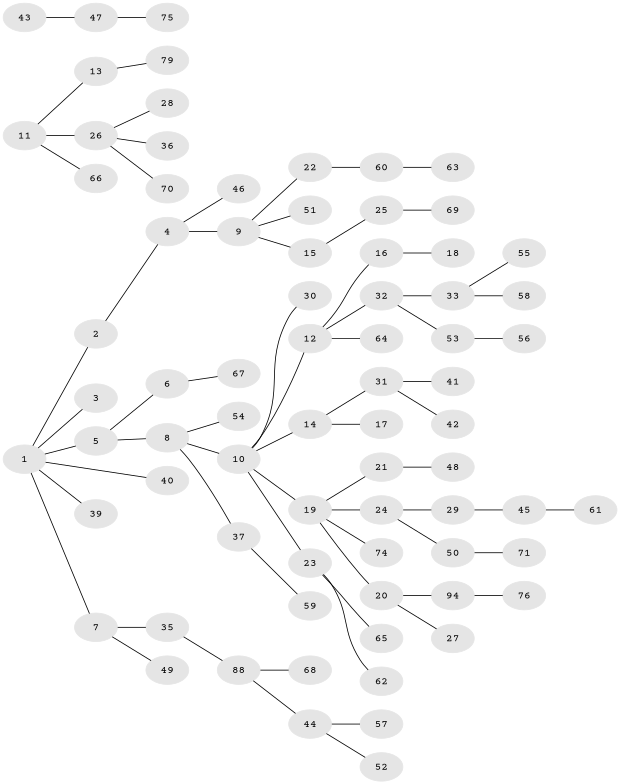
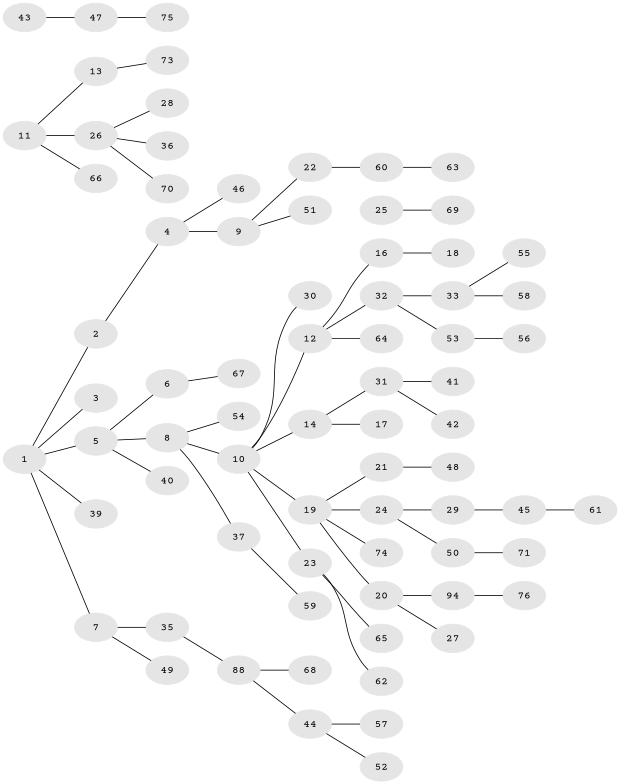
node "79": label "79" -> "73"
node "15": removed
edge "1" -- "40": now "5" -- "40"
